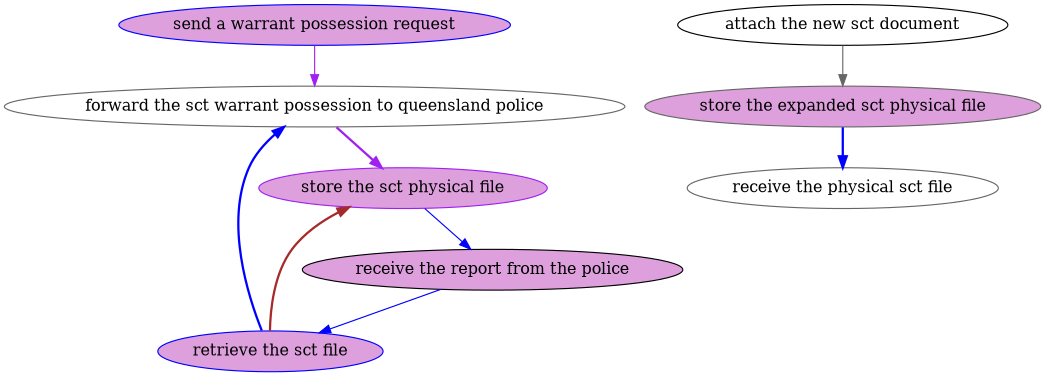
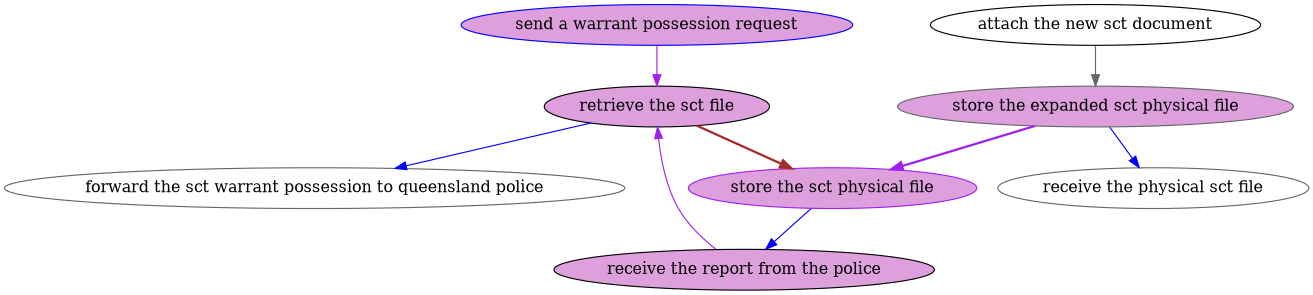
edge "send a warrant possession request" -> "forward the sct warrant possession to queensland police": now "send a warrant possession request" -> "retrieve the sct file"
edge "store the expanded sct physical file" -> "receive the physical sct file": style bold -> solid
edge "forward the sct warrant possession to queensland police" -> "store the sct physical file": now "store the expanded sct physical file" -> "store the sct physical file"
edge "retrieve the sct file" -> "forward the sct warrant possession to queensland police": style bold -> solid
edge "receive the report from the police" -> "retrieve the sct file": color blue -> purple
node "retrieve the sct file": color blue -> black
